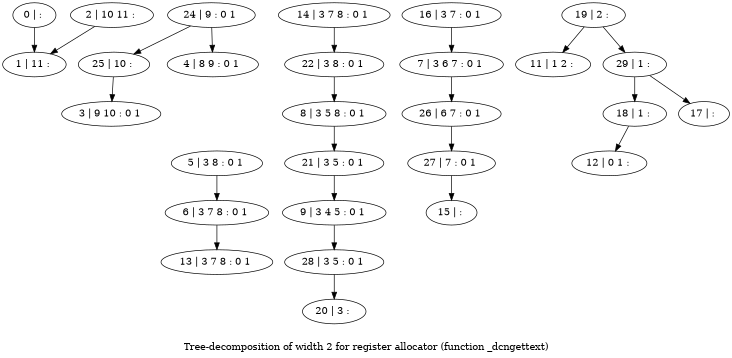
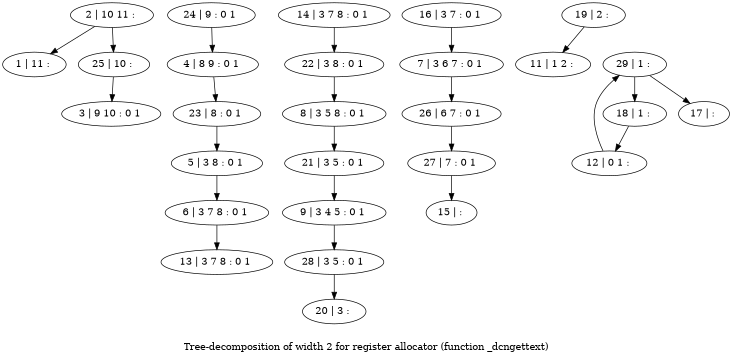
node "0 | :": removed
edge "19 | 2 :" -> "29 | 1 :": now "12 | 0 1 :" -> "29 | 1 :"
edge "24 | 9 : 0 1" -> "25 | 10 :": now "2 | 10 11 :" -> "25 | 10 :"
node "23 | 8 : 0 1": added
